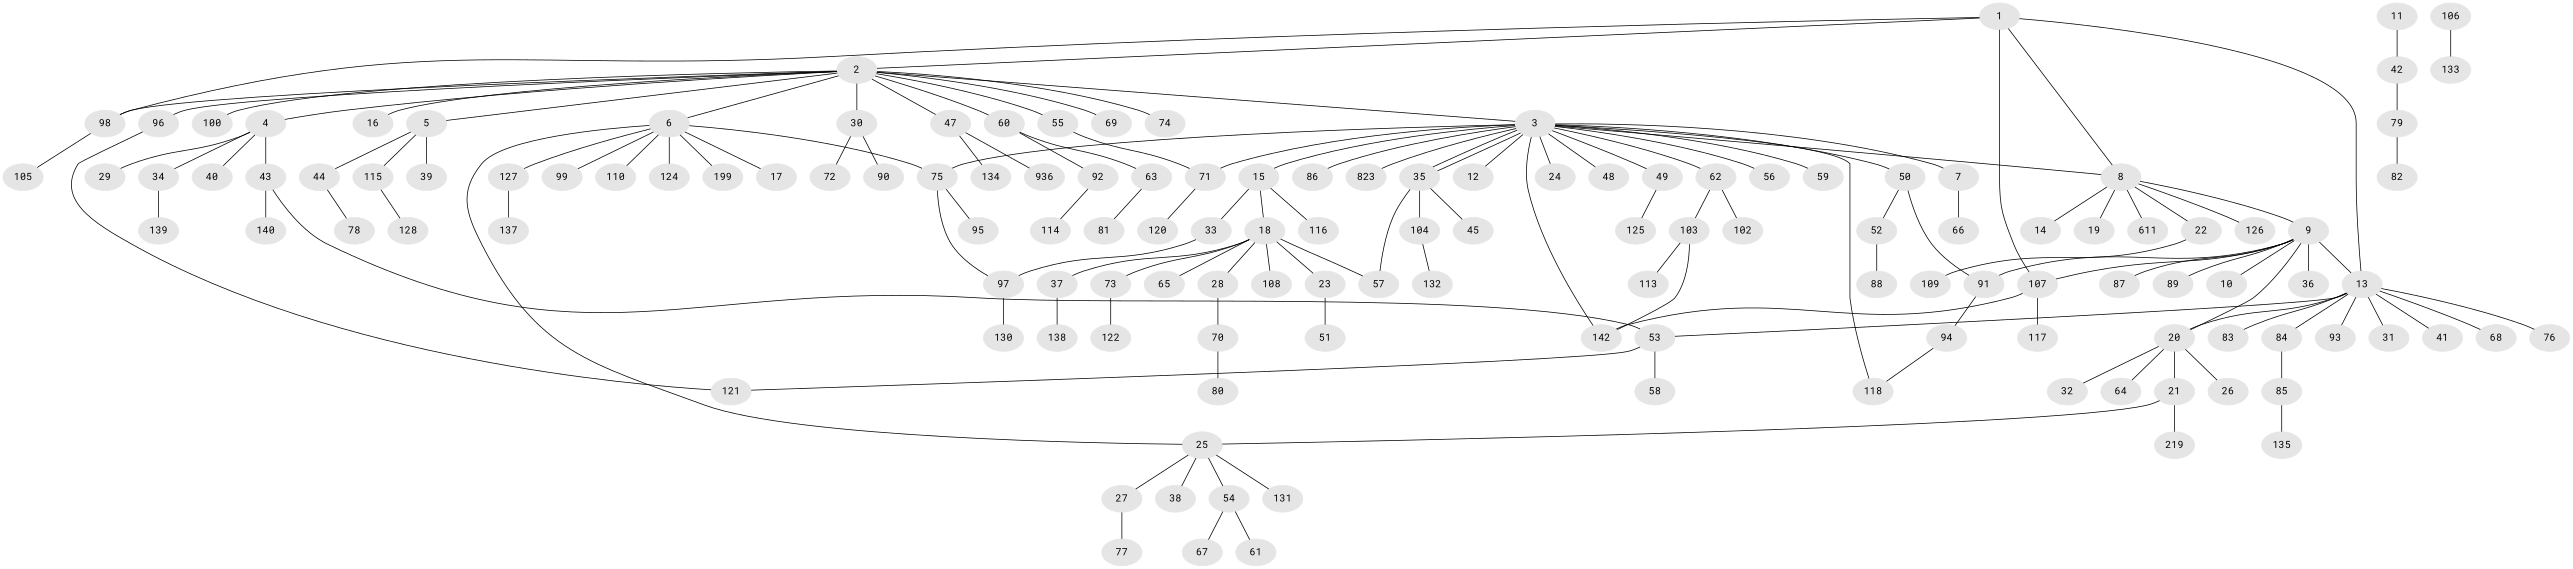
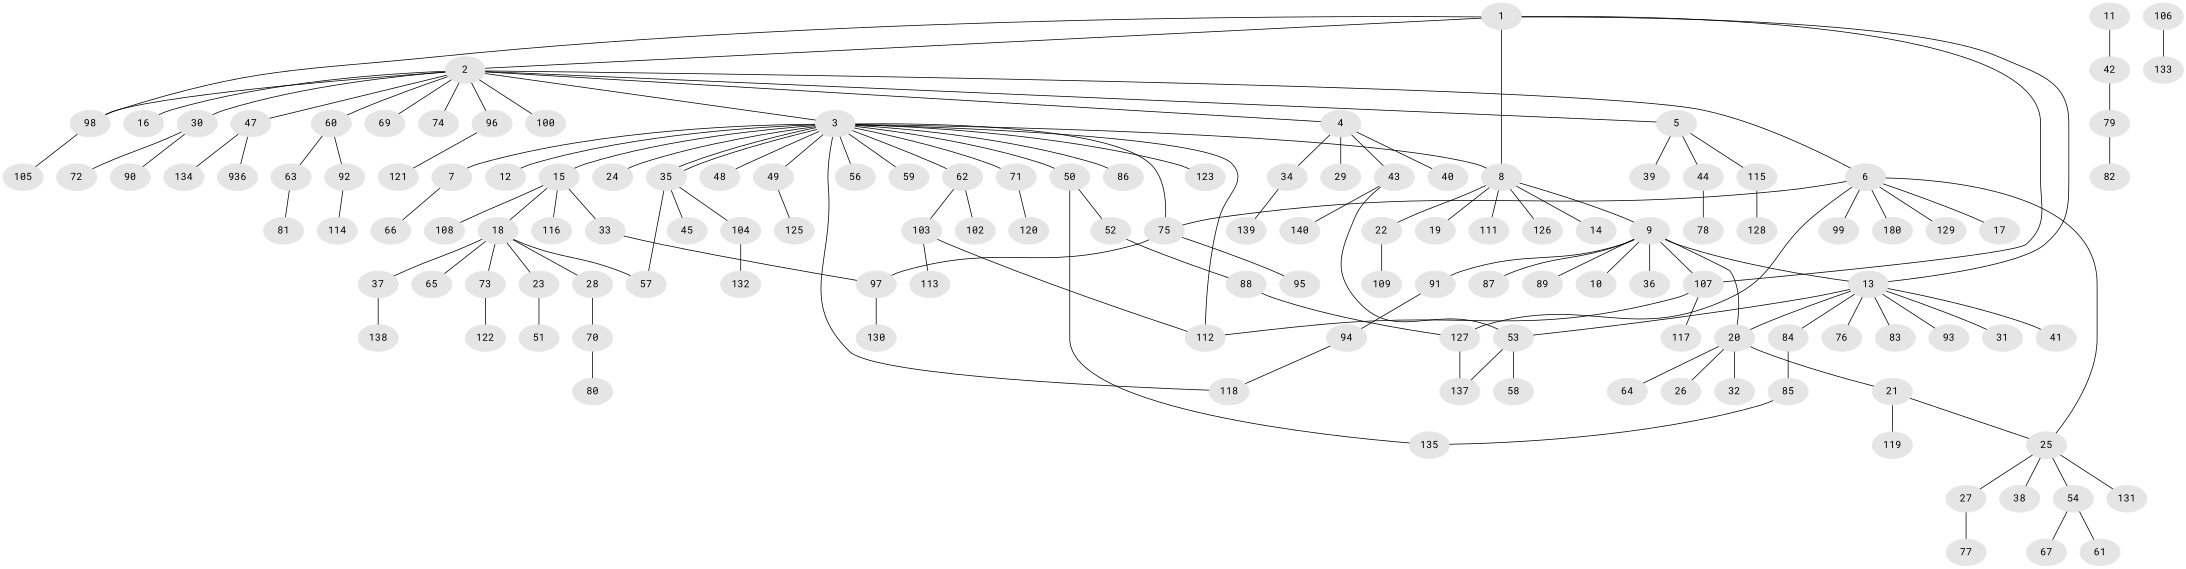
node "55": removed
node "110": label "110" -> "180"
node "124": removed
node "199": label "199" -> "129"
node "823": label "823" -> "123"
node "611": label "611" -> "111"
edge "50" -- "91": now "50" -- "135"
edge "18" -- "108": now "15" -- "108"
edge "88" -- "127": added
node "142": label "142" -> "112"
node "68": removed
edge "53" -- "121": now "53" -- "137"
node "219": label "219" -> "119"
